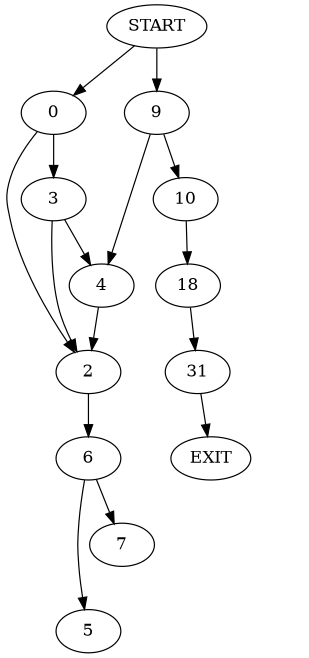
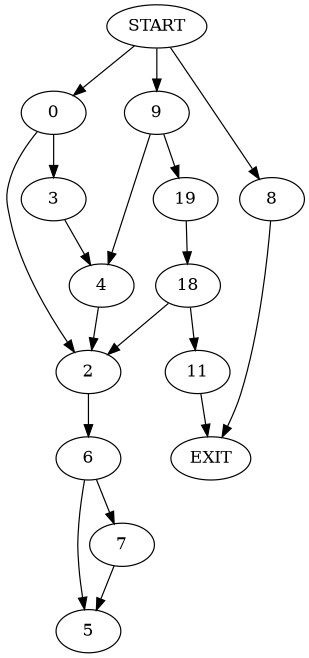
node "10": label "10" -> "19"
node "8": added
edge "3" -> "2": now "18" -> "2"
node "31": label "31" -> "11"
edge "7" -> "5": added
